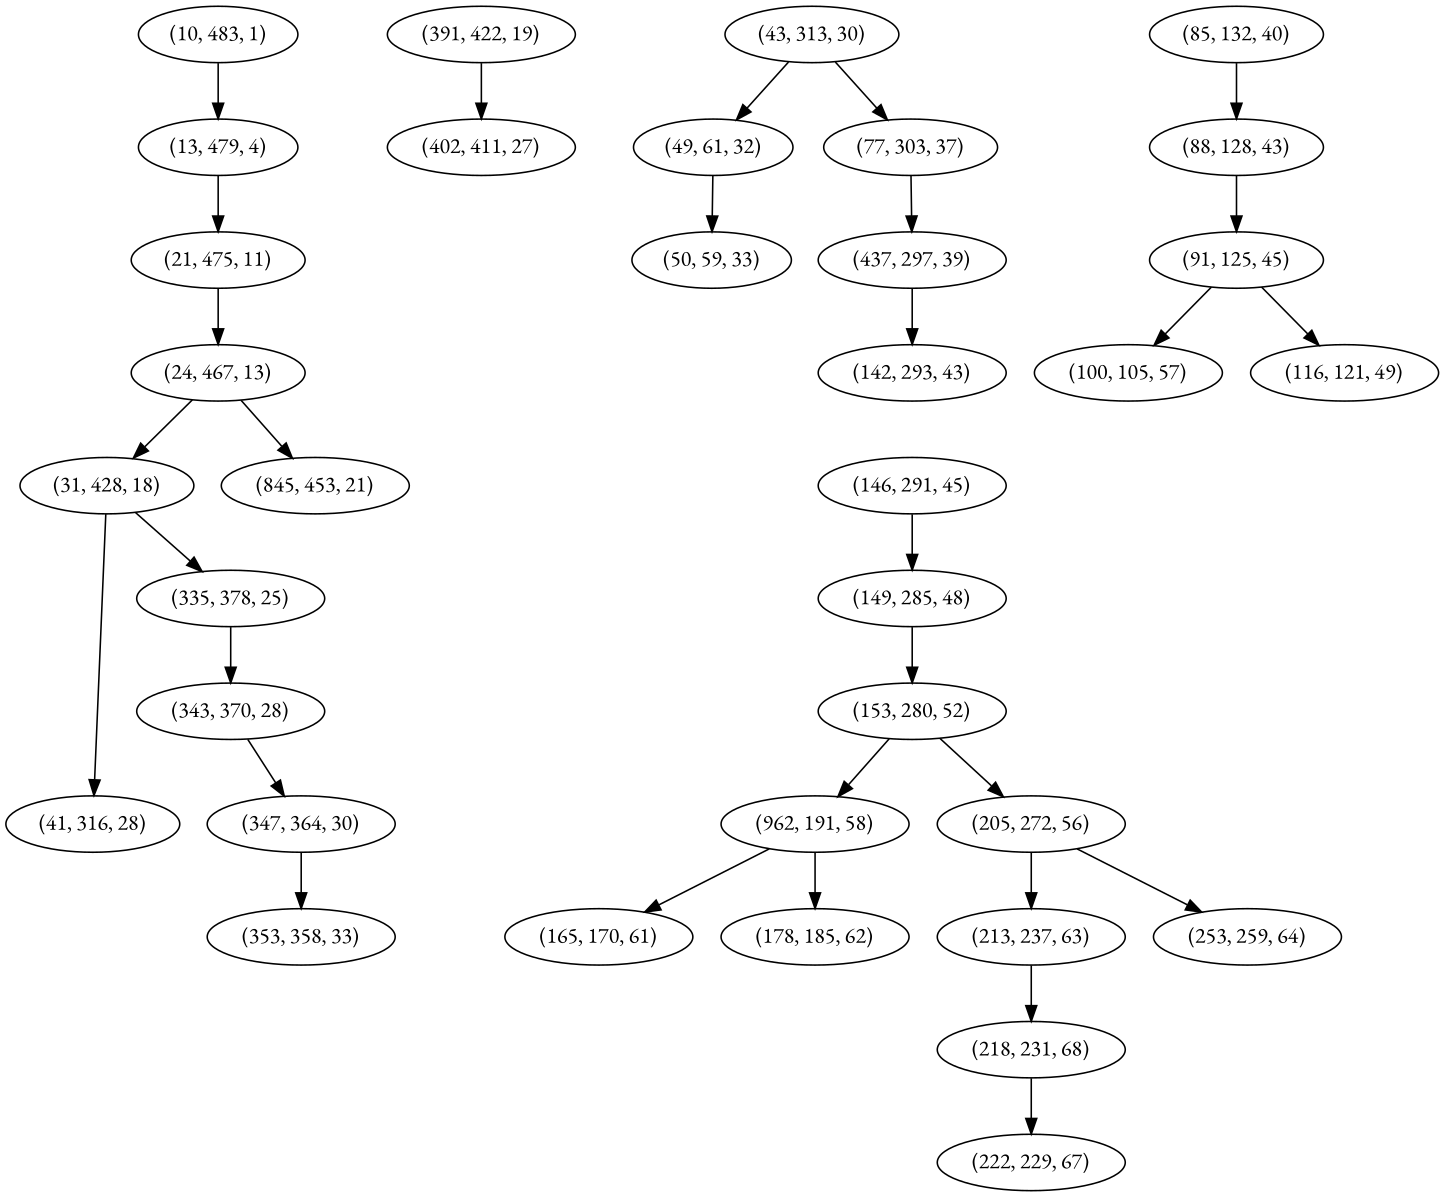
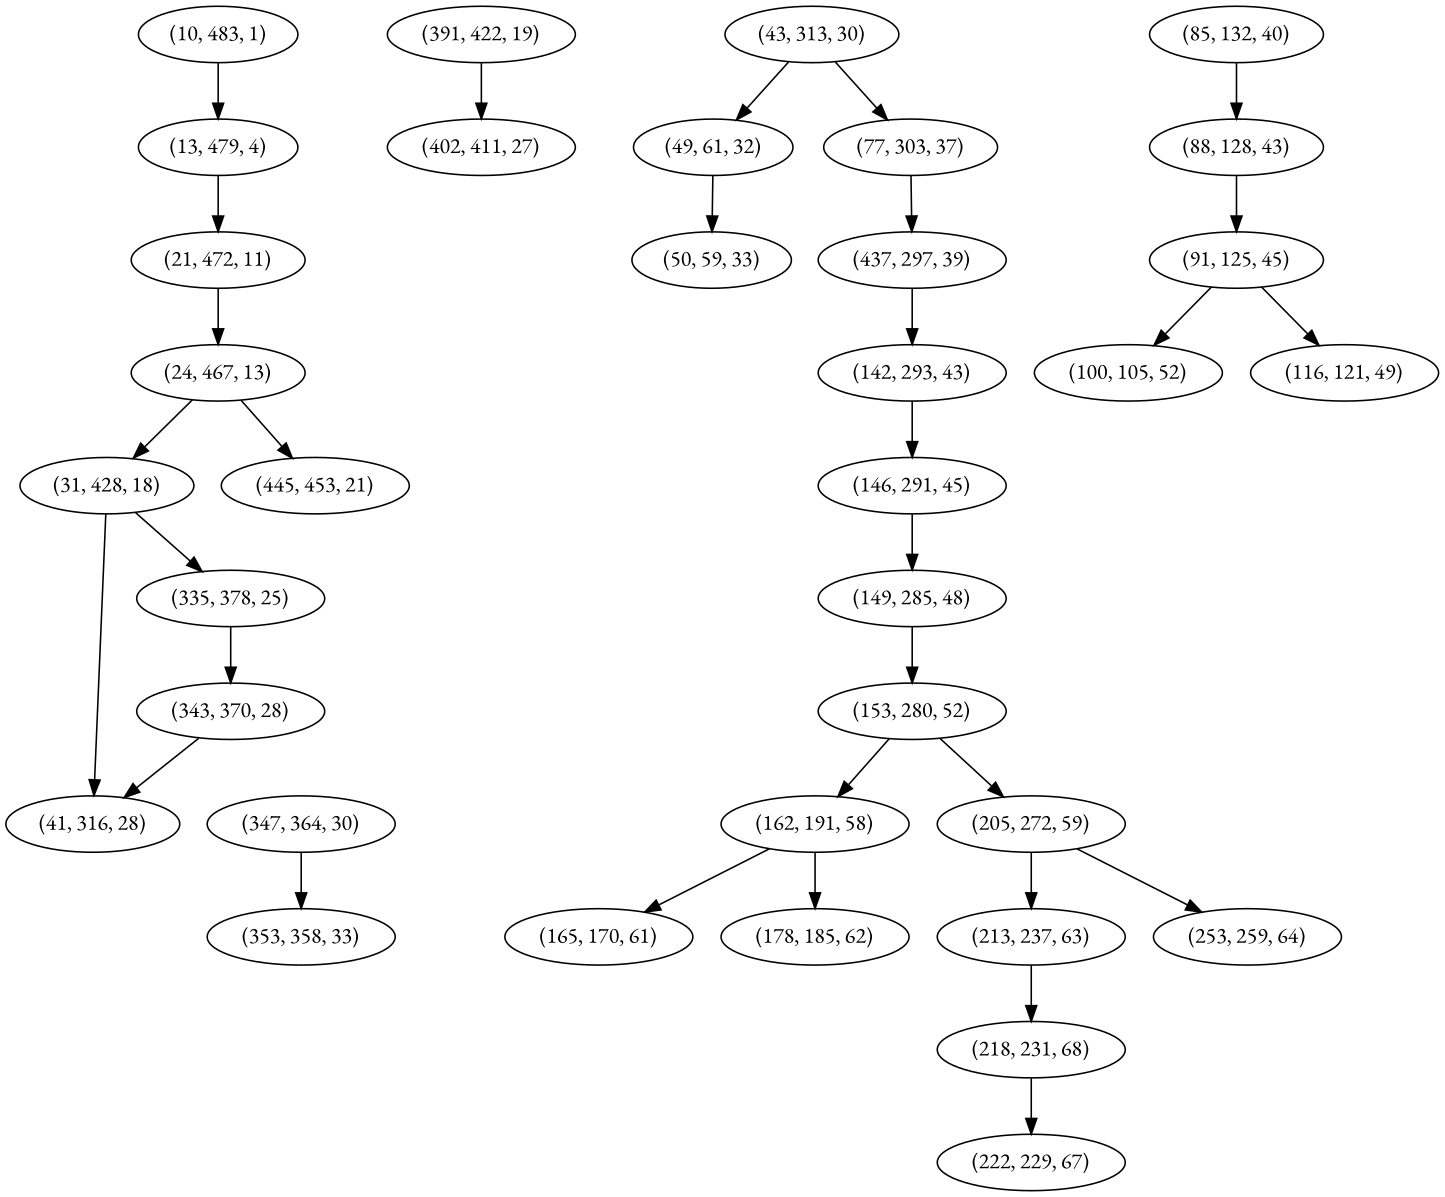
node "(21, 475, 11)": label "(21, 475, 11)" -> "(21, 472, 11)"
node "(100, 105, 57)": label "(100, 105, 57)" -> "(100, 105, 52)"
edge "(142, 293, 43)" -> "(146, 291, 45)": added
node "(845, 453, 21)": label "(845, 453, 21)" -> "(445, 453, 21)"
edge "(343, 370, 28)" -> "(347, 364, 30)": now "(343, 370, 28)" -> "(41, 316, 28)"
node "(962, 191, 58)": label "(962, 191, 58)" -> "(162, 191, 58)"
node "(205, 272, 56)": label "(205, 272, 56)" -> "(205, 272, 59)"
